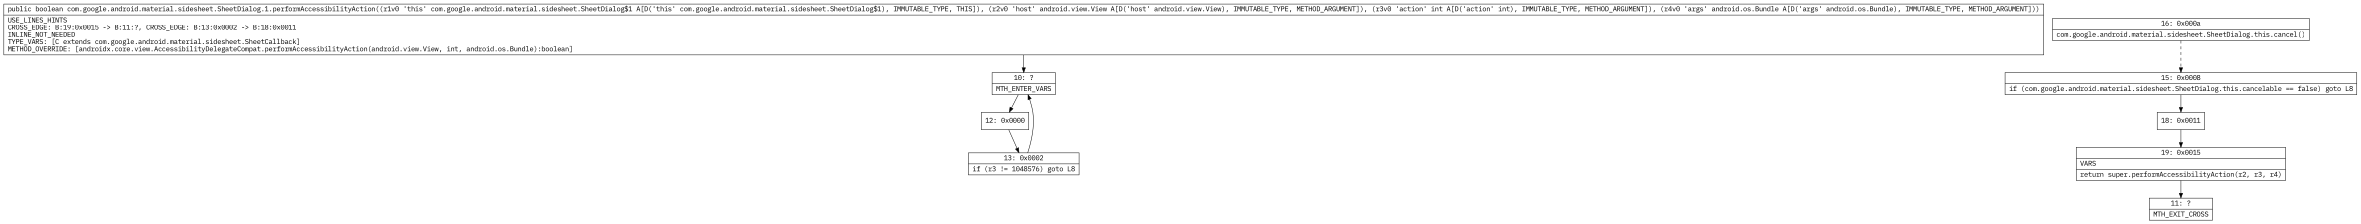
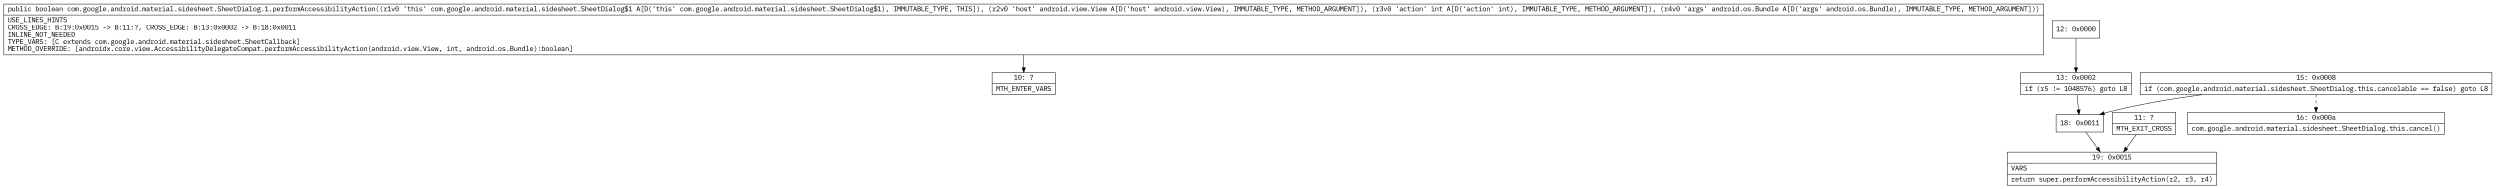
edge "16: 0x000a" -> "15: 0x0008": reversed
edge "10: ?" -> "12: 0x0000": removed
edge "13: 0x0002" -> "10: ?": now "13: 0x0002" -> "18: 0x0011"
node "13: 0x0002": text "if (r3 != 1048576) goto L8" -> "if (r5 != 1048576) goto L8"
edge "19: 0x0015" -> "11: ?": reversed
